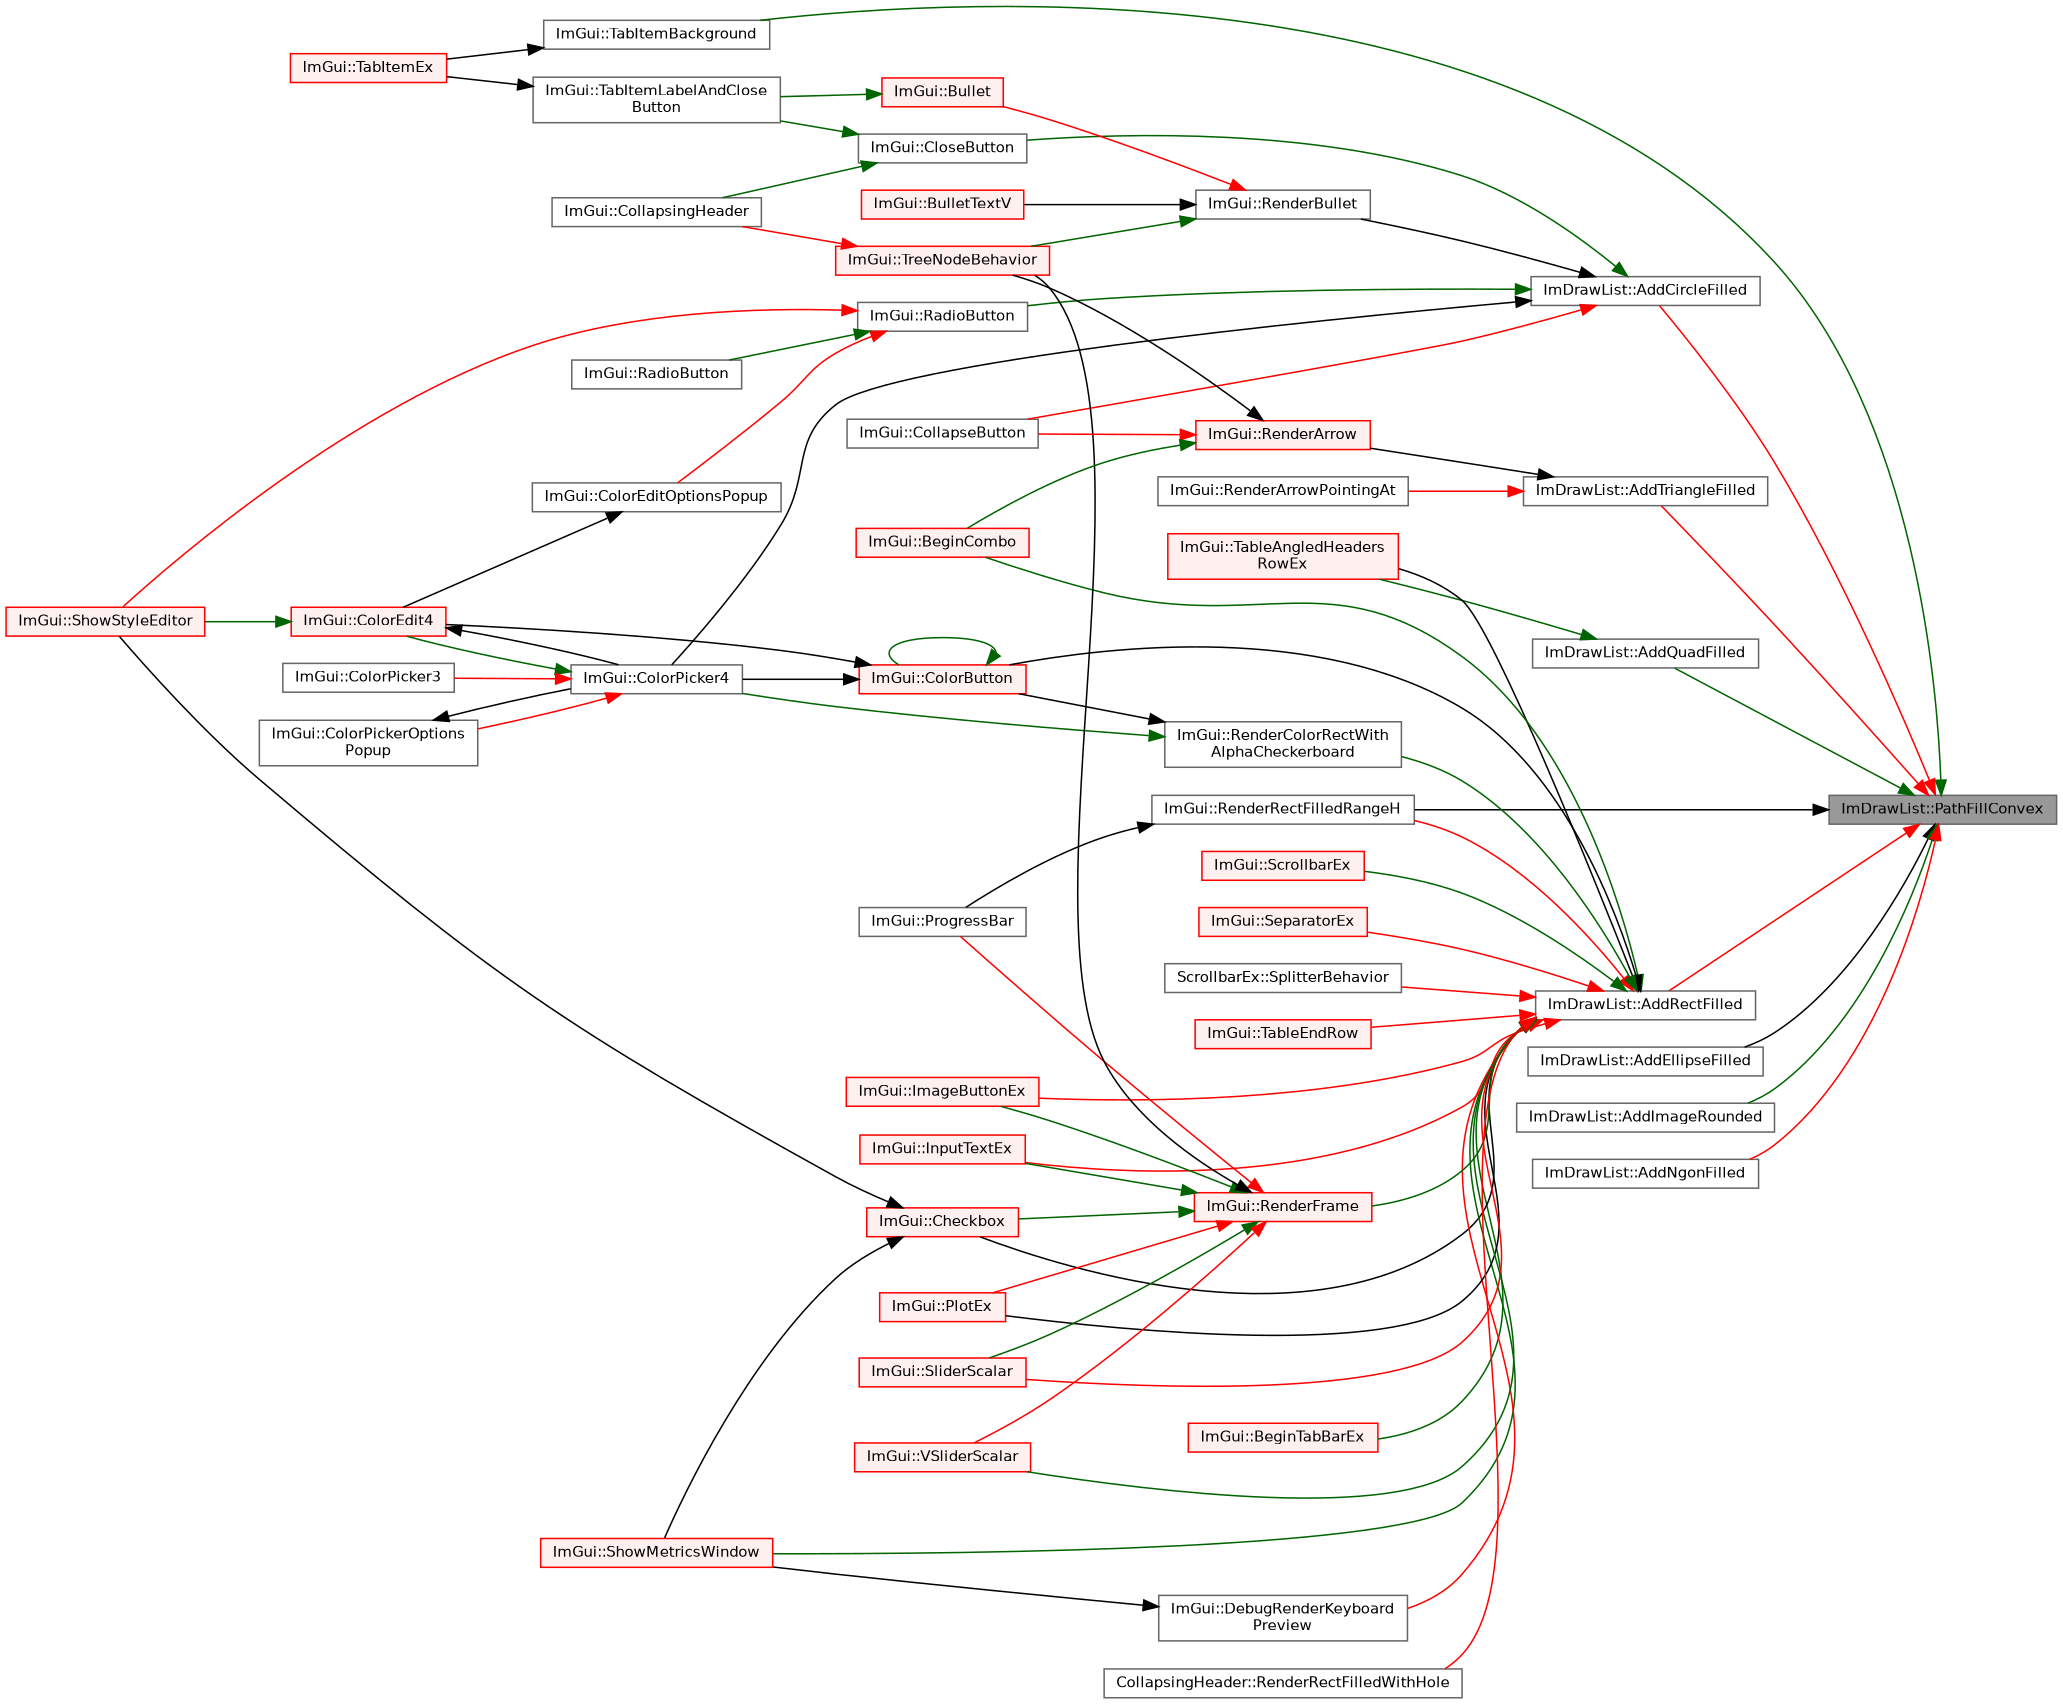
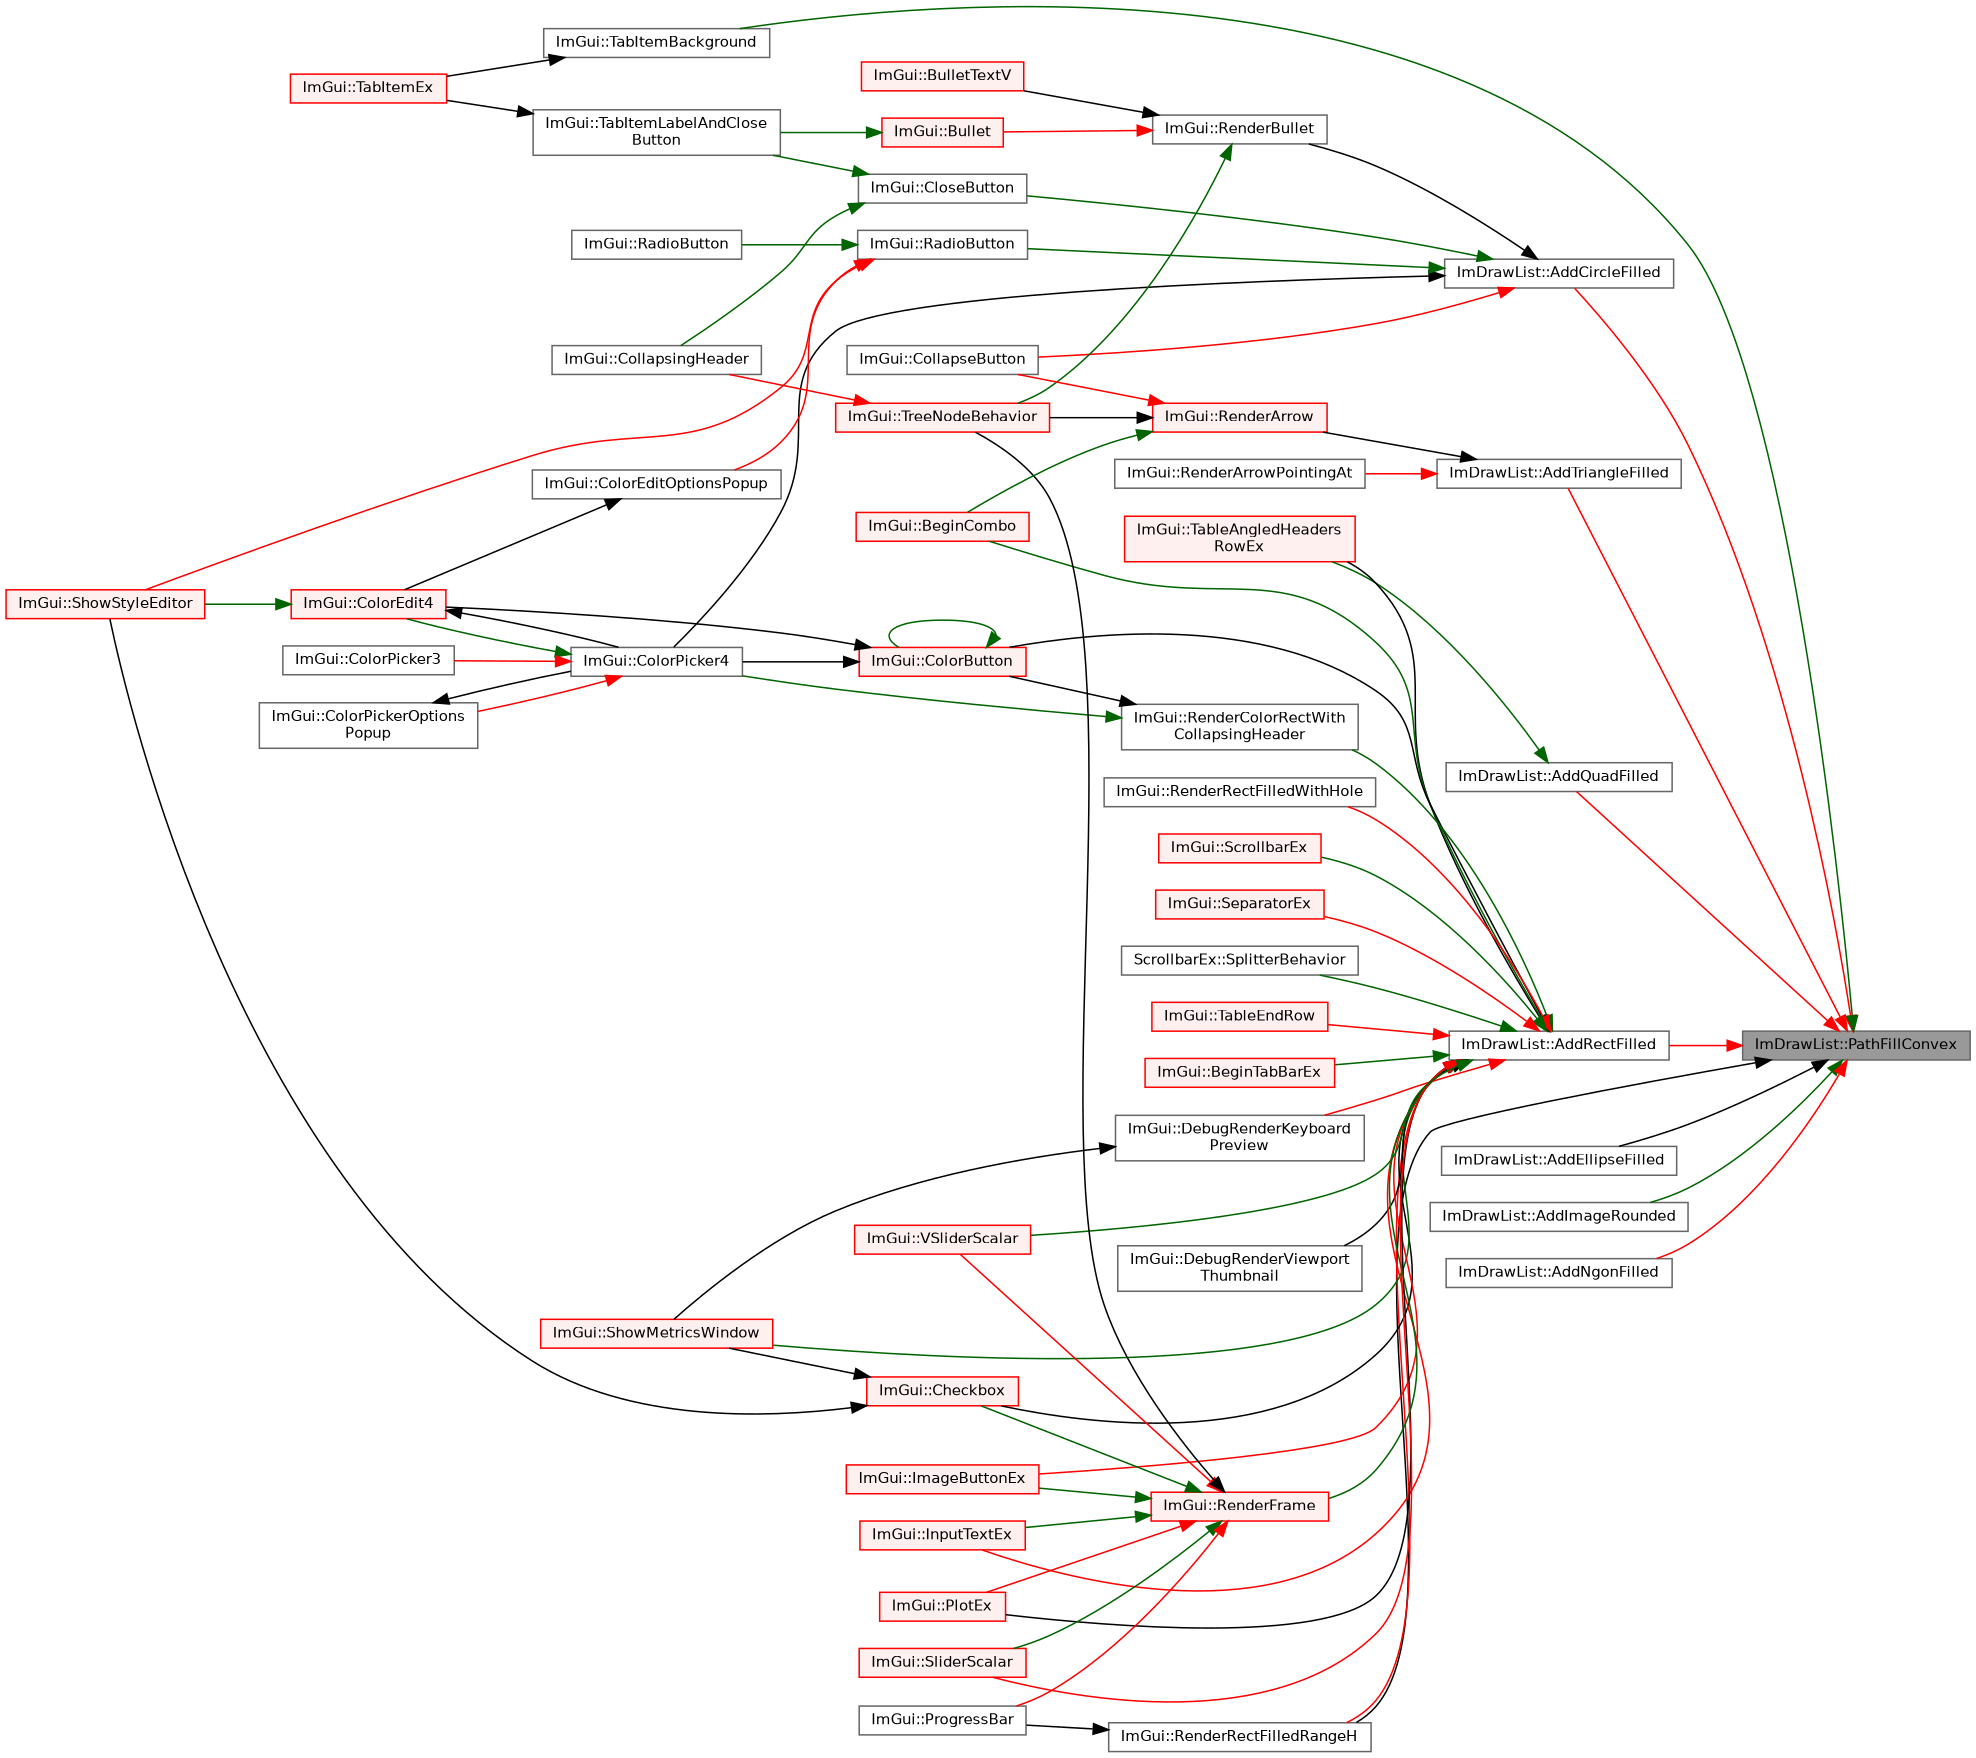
edge "ImDrawList::AddQuadFilled" -> "ImDrawList::PathFillConvex": color darkgreen -> red
node "ImGui::RenderColorRectWith AlphaCheckerboard": label "ImGui::RenderColorRectWith AlphaCheckerboard" -> "ImGui::RenderColorRectWith CollapsingHeader"
edge "ScrollbarEx::SplitterBehavior" -> "ImDrawList::AddRectFilled": color red -> darkgreen
node "ImGui::DebugRenderViewport Thumbnail": added
node "CollapsingHeader::RenderRectFilledWithHole": label "CollapsingHeader::RenderRectFilledWithHole" -> "ImGui::RenderRectFilledWithHole"
